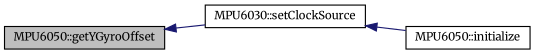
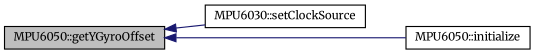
edge "MPU6050::initialize" -> "MPU6030::setClockSource": now "MPU6050::initialize" -> "MPU6050::getYGyroOffset"
